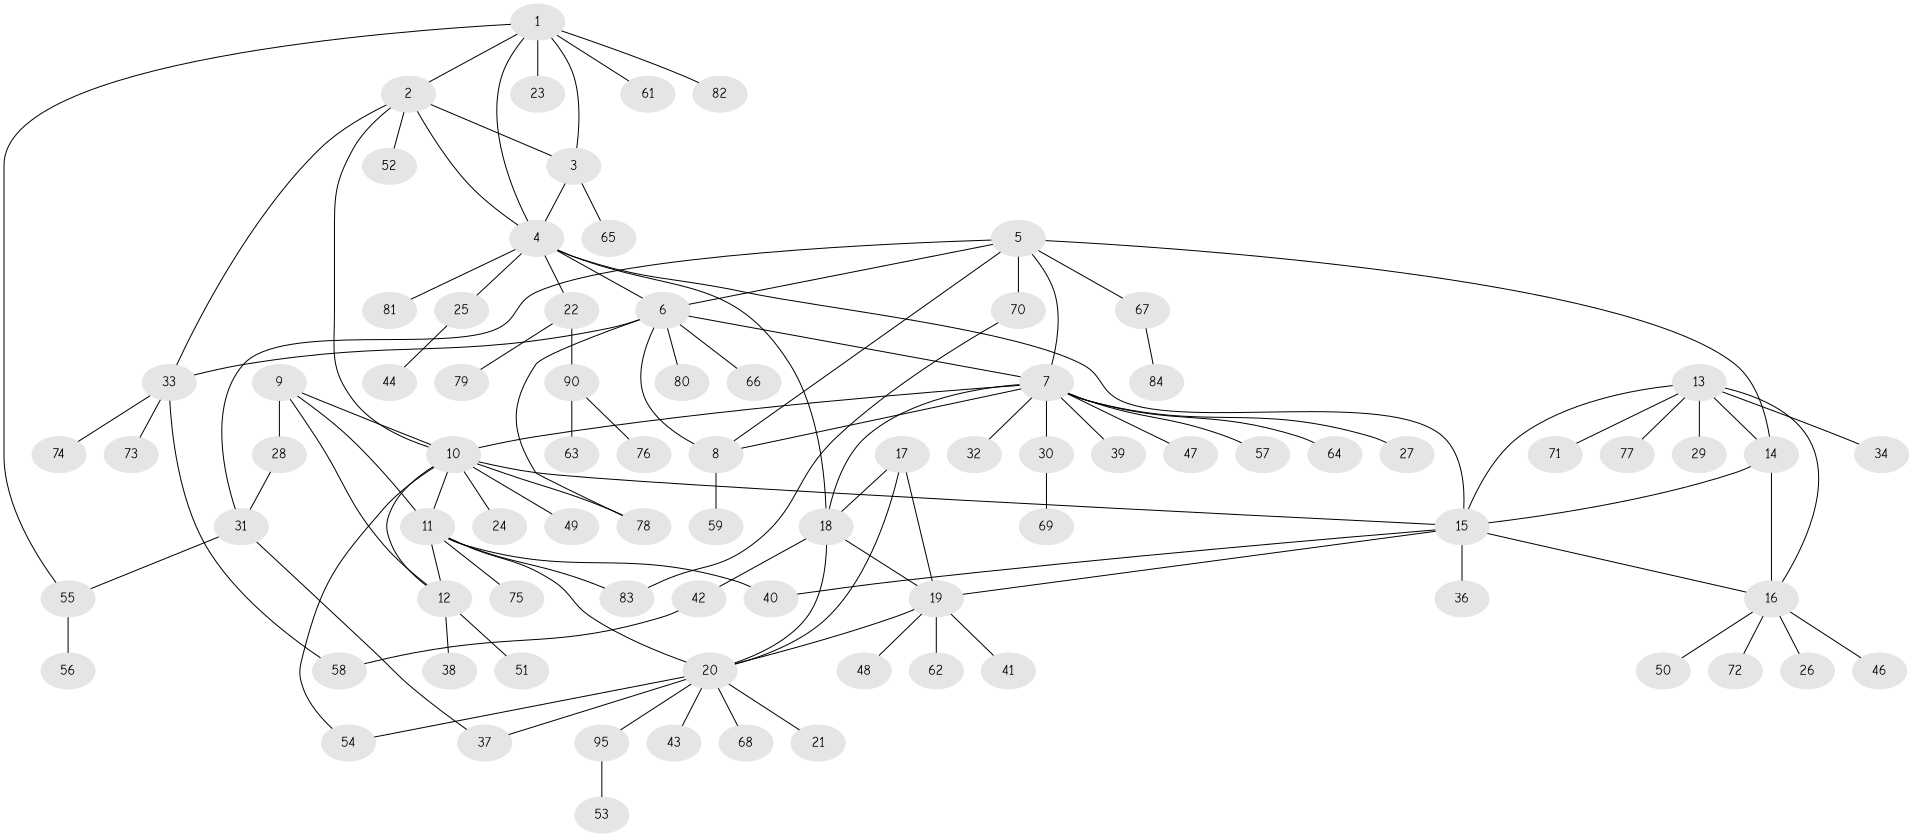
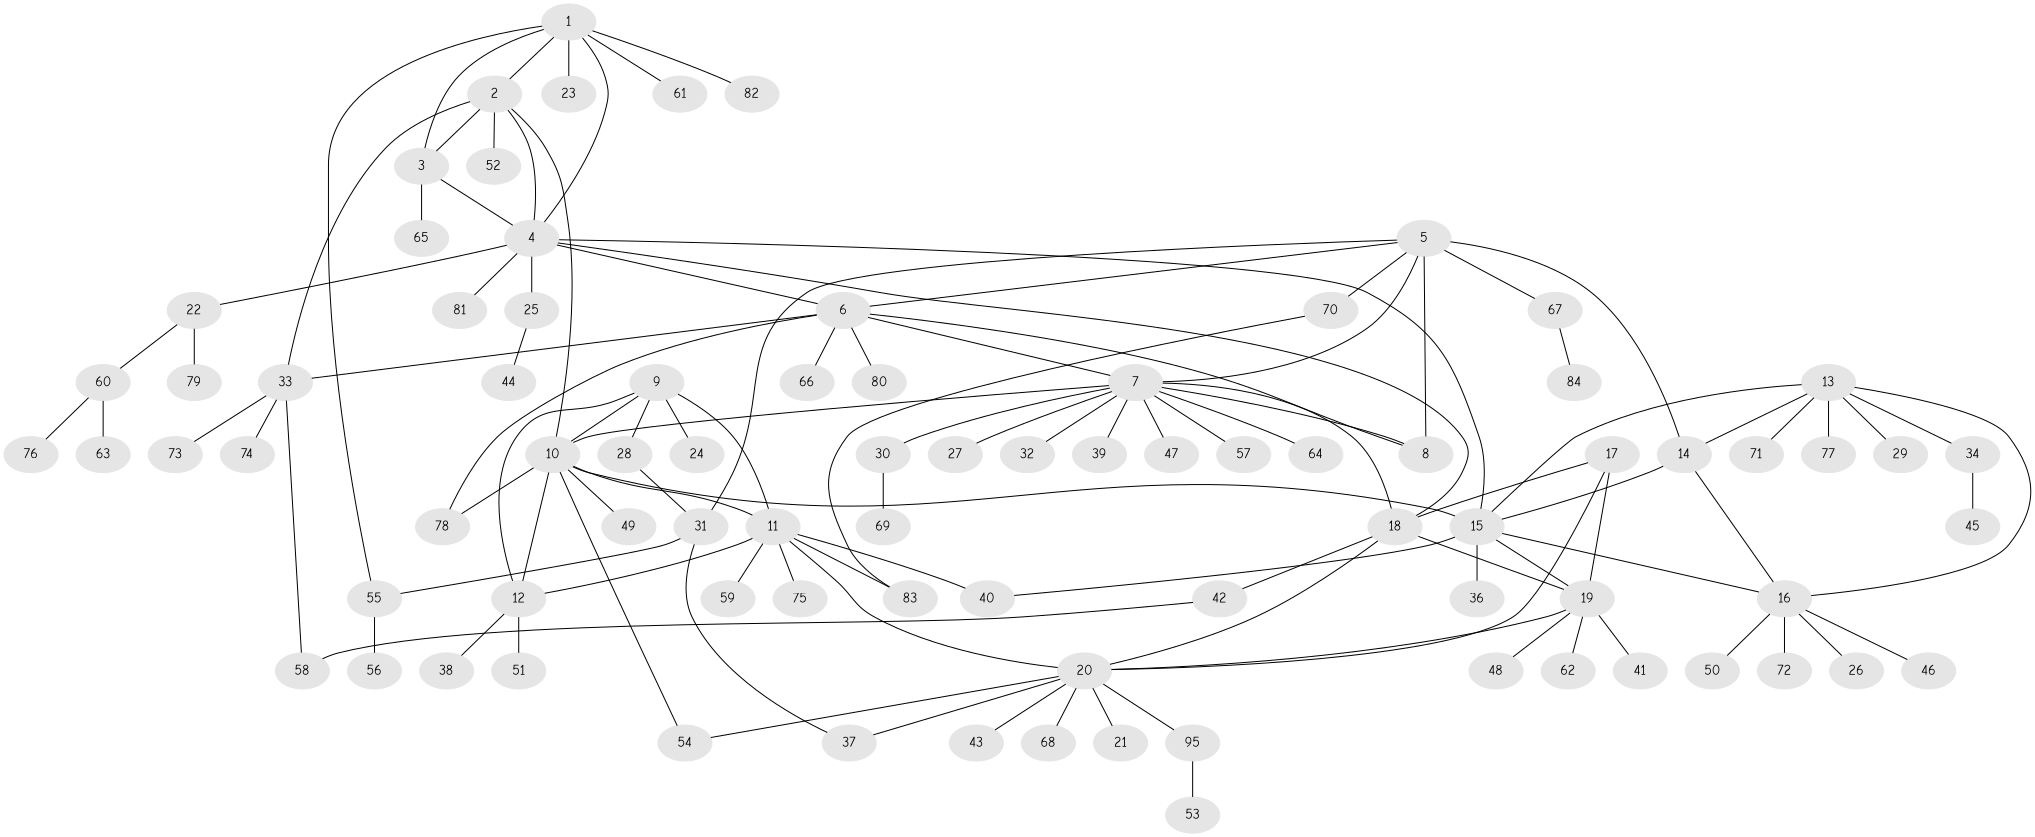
node "90": label "90" -> "60"
edge "10" -- "24": now "9" -- "24"
edge "8" -- "59": now "11" -- "59"
node "45": added
